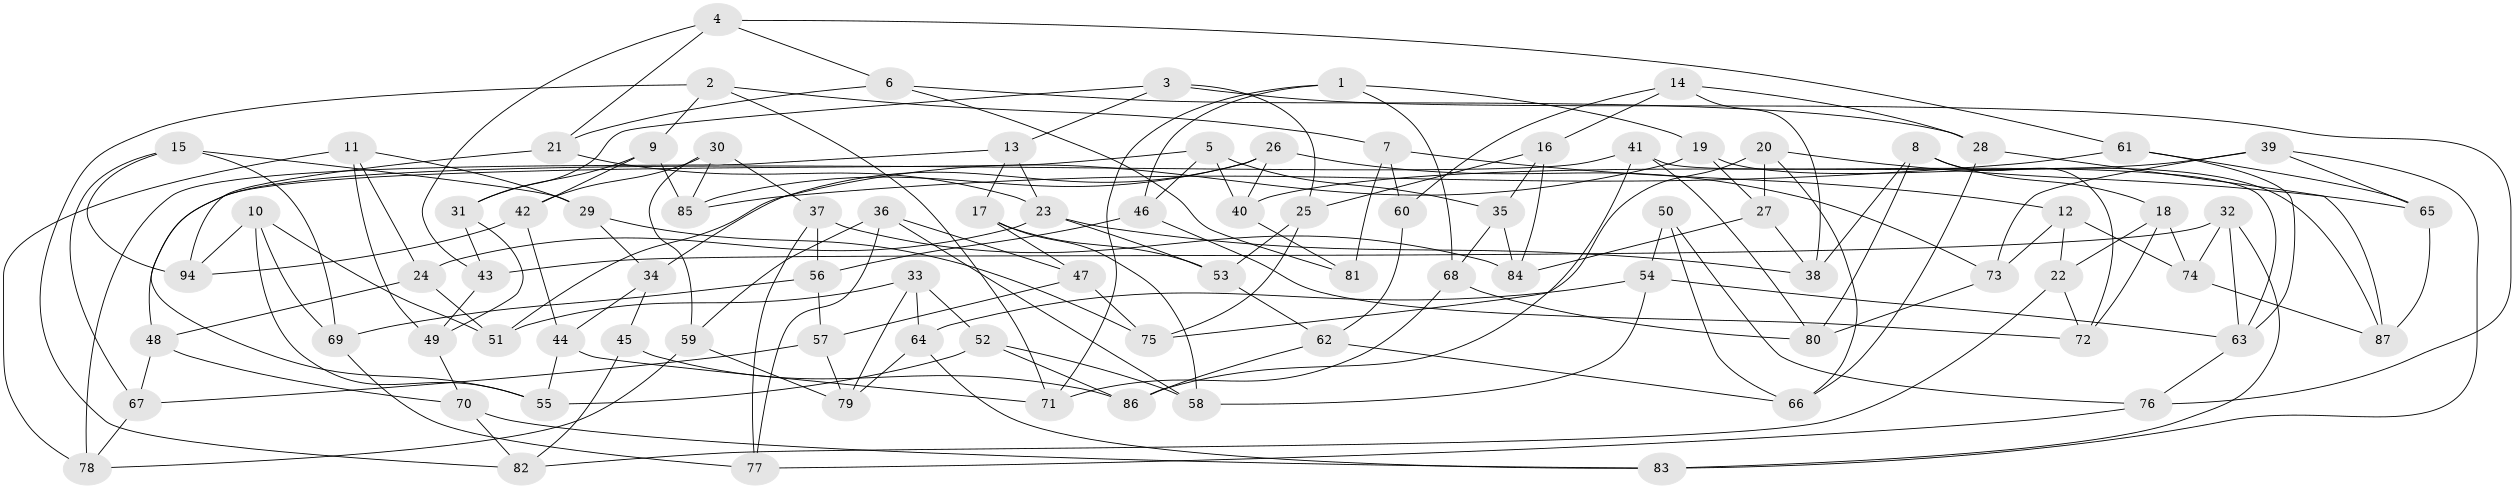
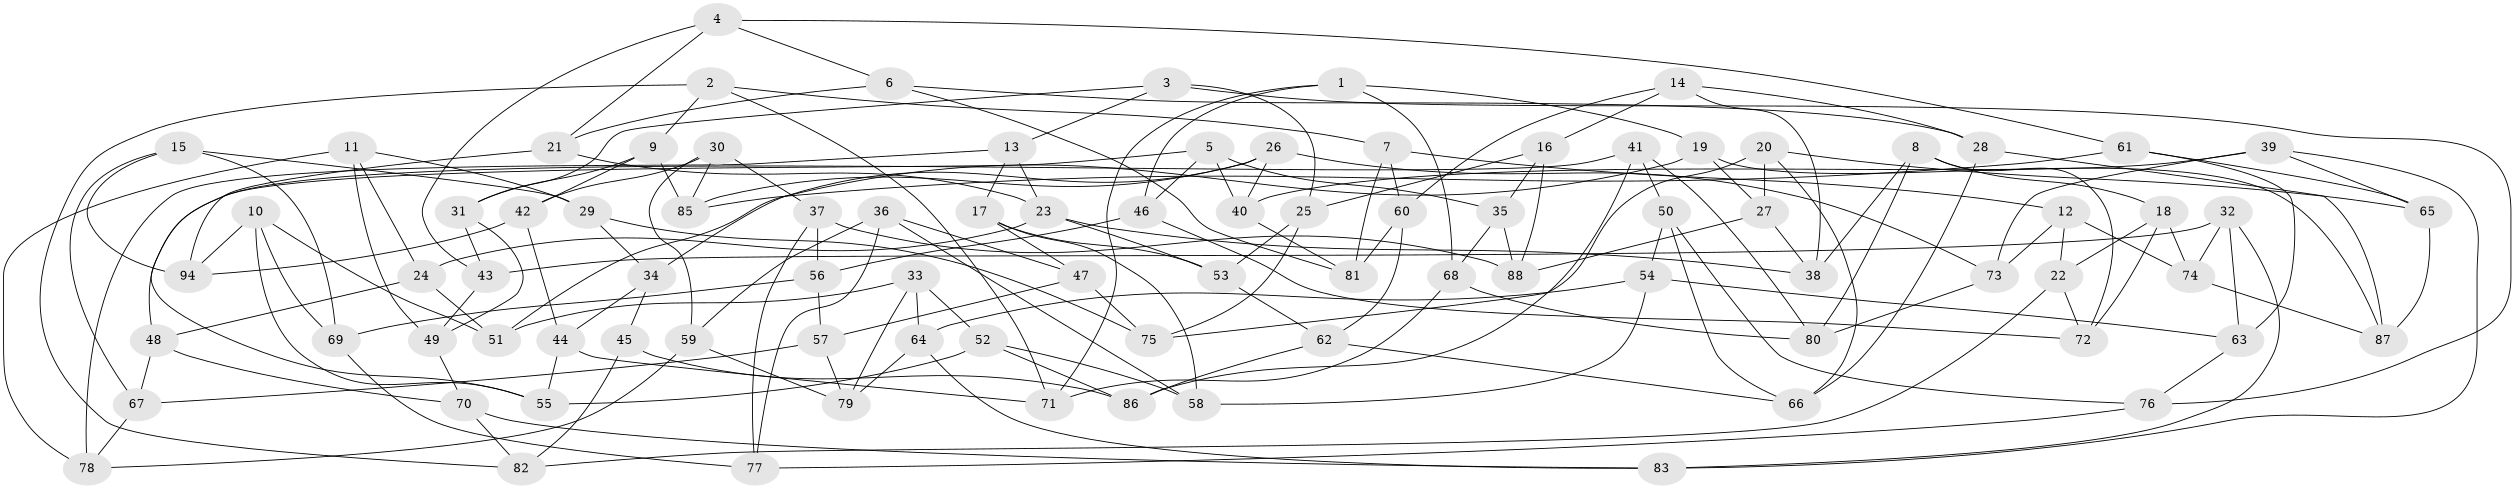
edge "41" -- "63": now "41" -- "50"
edge "60" -- "81": added
node "84": label "84" -> "88"
